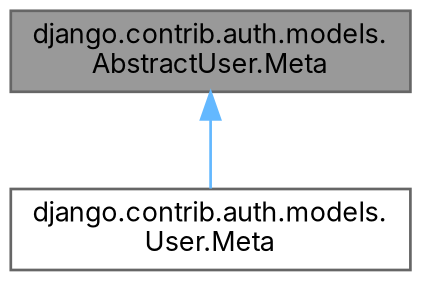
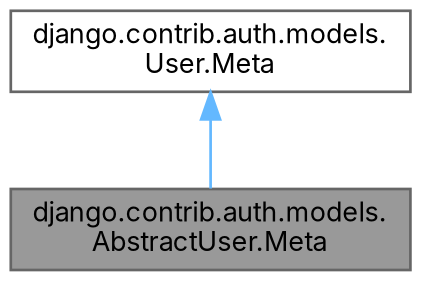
edge "django.contrib.auth.models. User.Meta" -> "django.contrib.auth.models. AbstractUser.Meta": reversed
